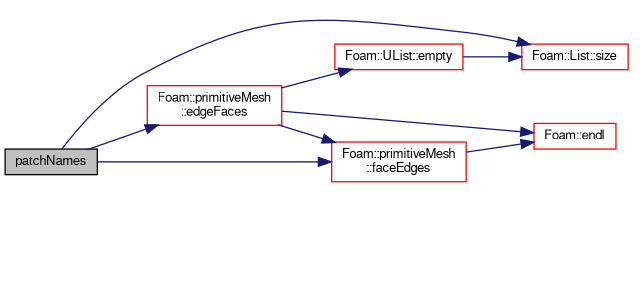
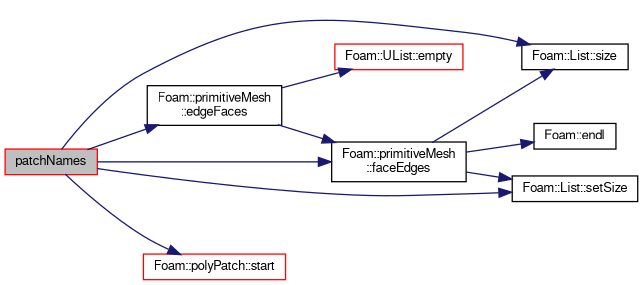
edge "Foam::UList::empty" -> "Foam::List::size": now "Foam::primitiveMesh ::faceEdges" -> "Foam::List::size"
node "Foam::List::size": color red -> black
node "Foam::primitiveMesh ::edgeFaces": color red -> black
edge "Foam::primitiveMesh ::edgeFaces" -> "Foam::endl": removed
node "Foam::endl": color red -> black
node "patchNames": color black -> red
node "Foam::primitiveMesh ::faceEdges": color red -> black
node "Foam::List::setSize": added
node "Foam::polyPatch::start": added
